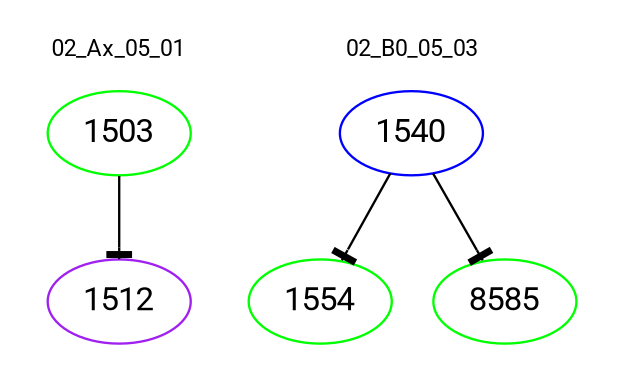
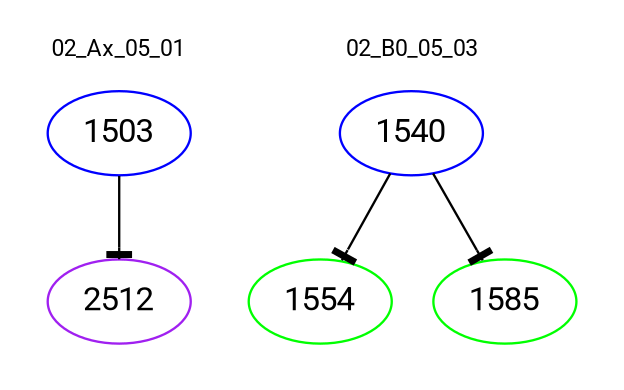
node "1503": color green -> blue
node "1512": label "1512" -> "2512"
node "8585": label "8585" -> "1585"
